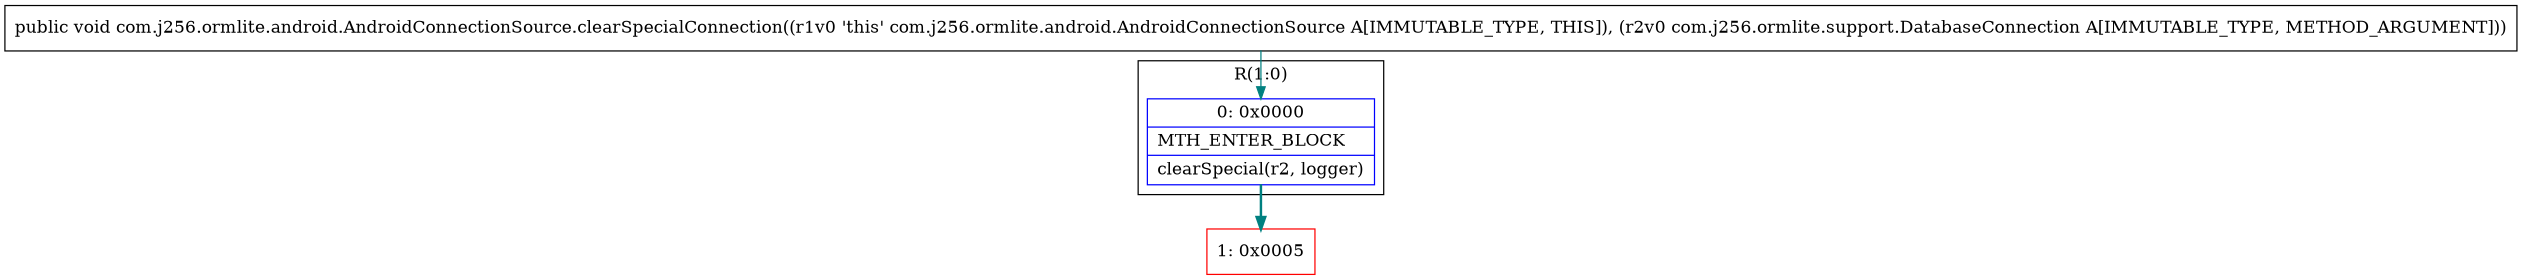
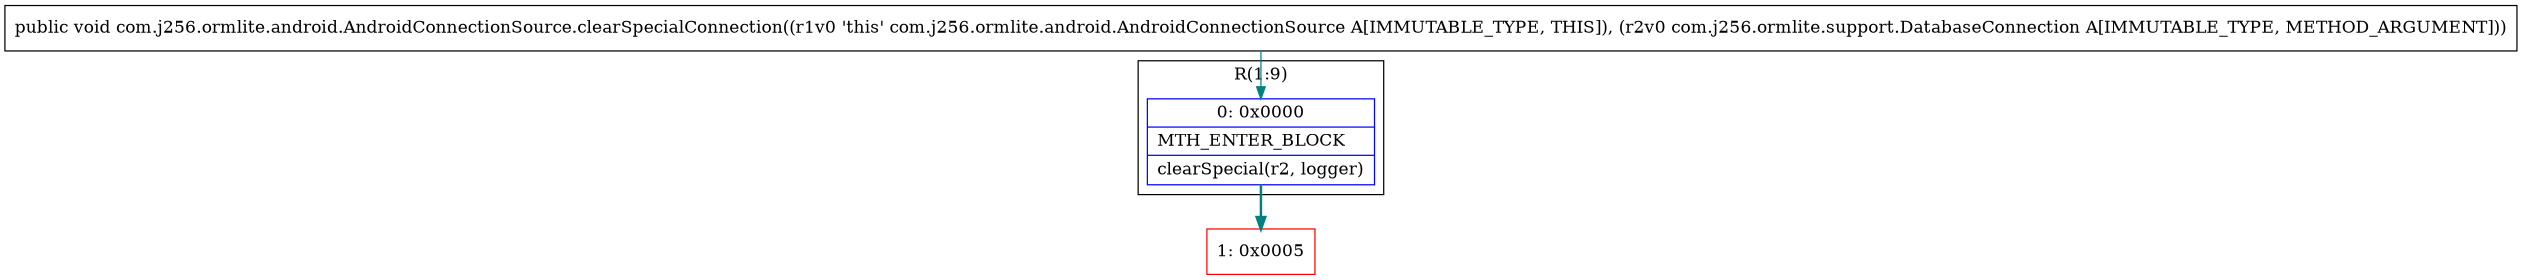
cluster "R(1:0)": label "R(1:0)" -> "R(1:9)"
